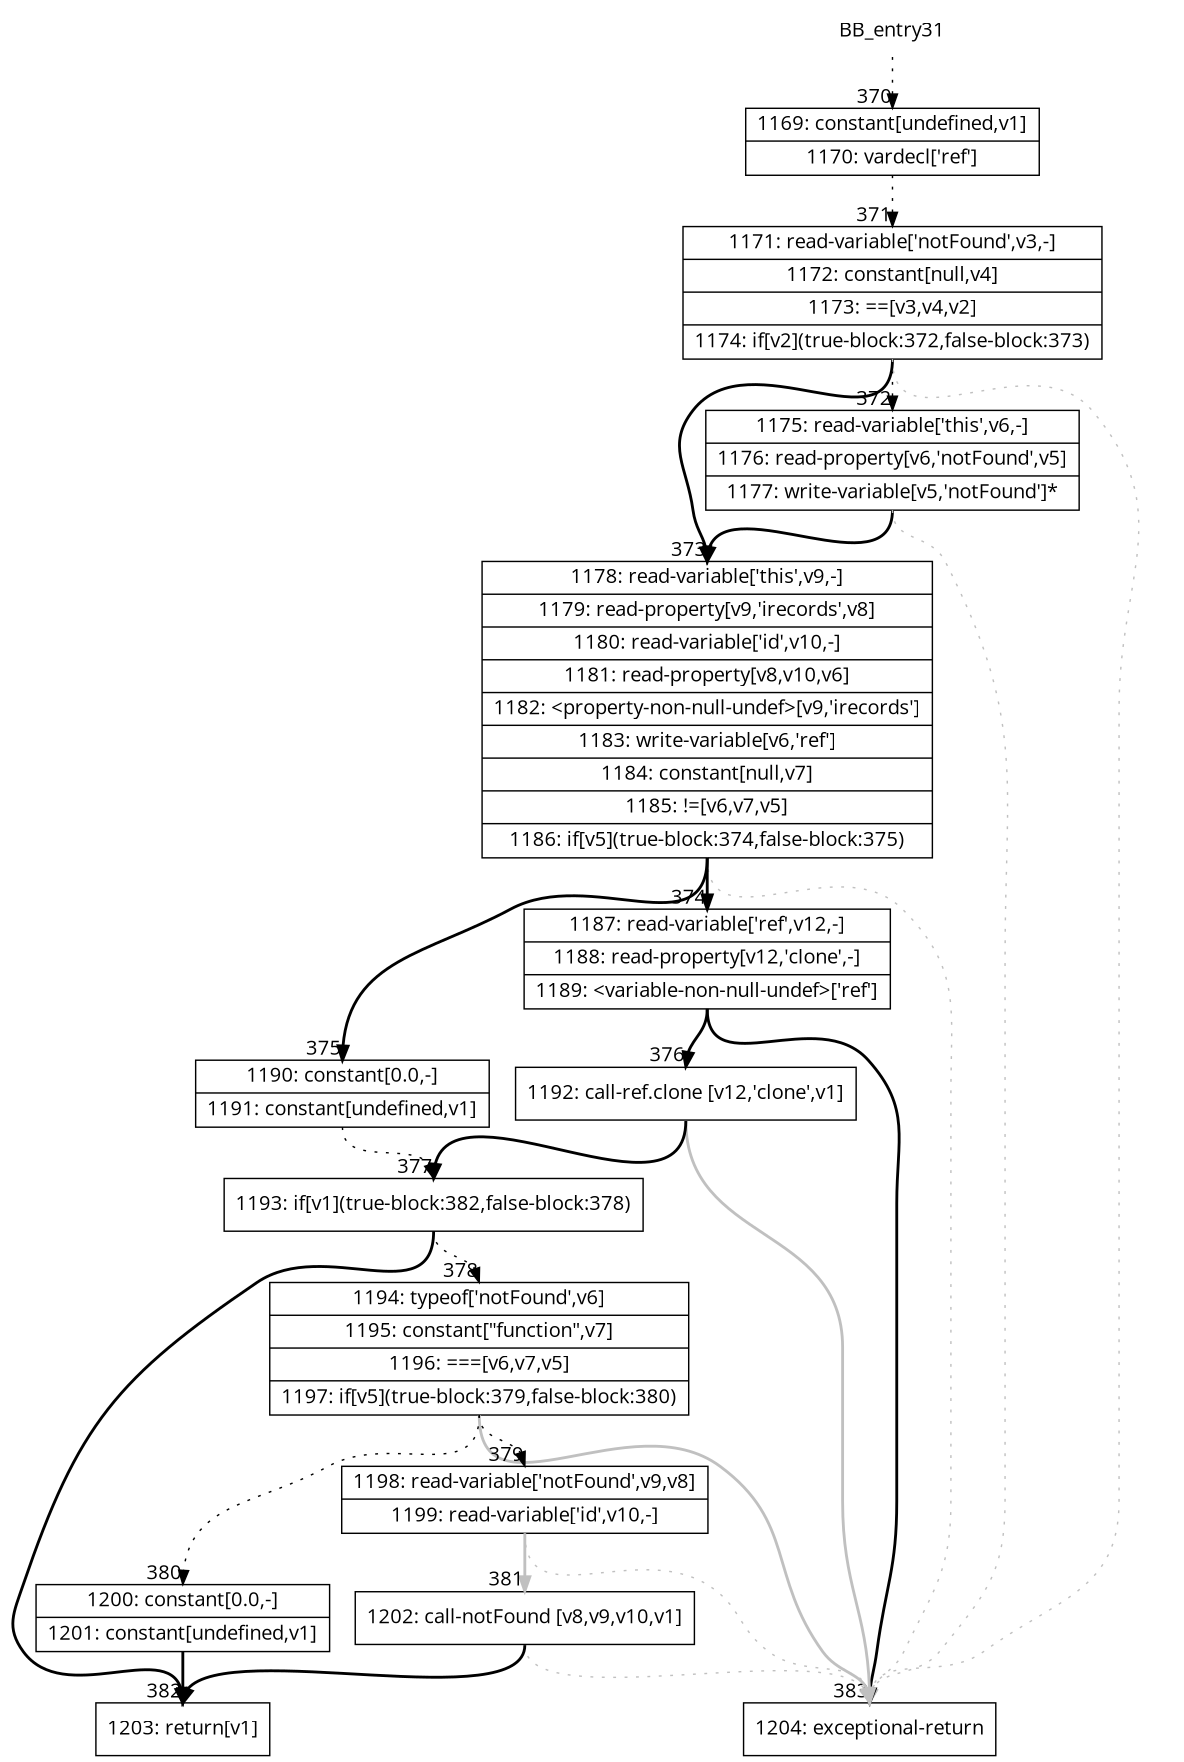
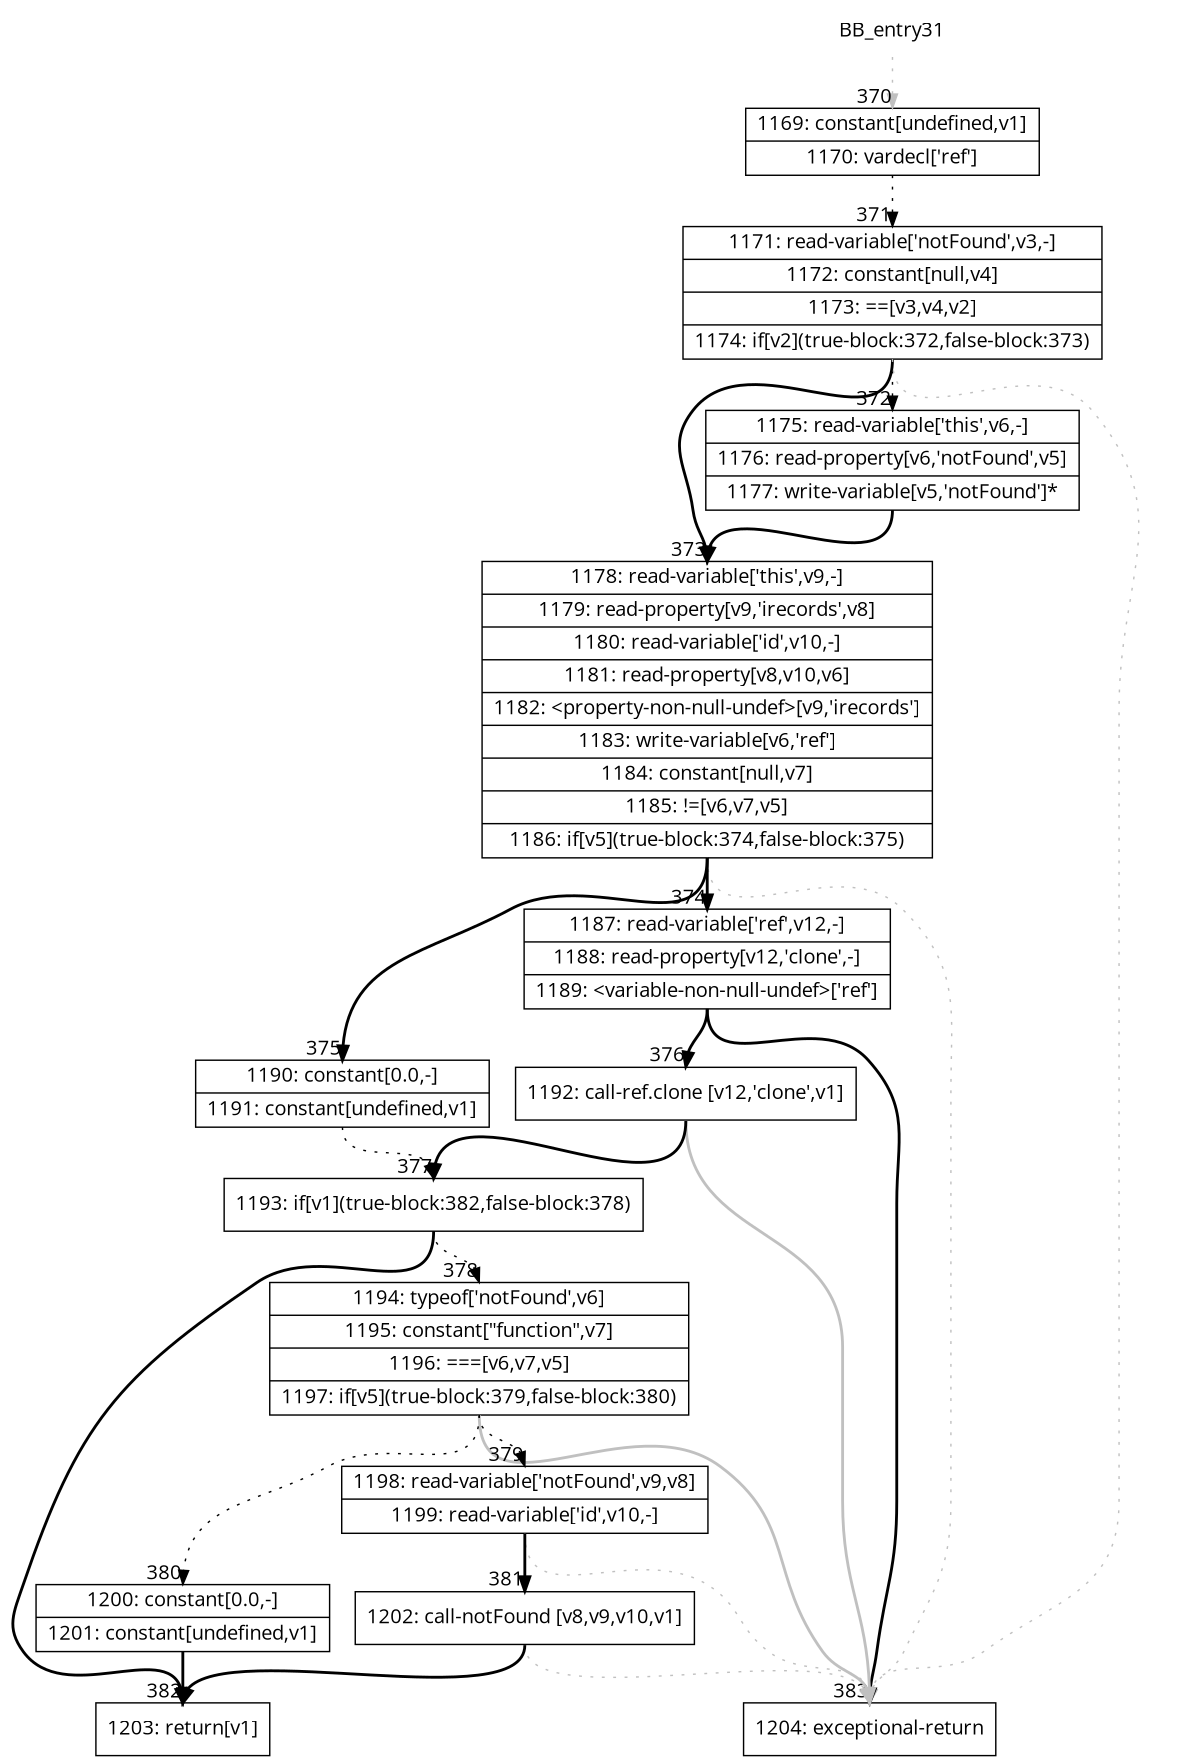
edge "BB_entry31" -> "1169: constant[undefined,v1]": color black -> gray
edge "1175: read-variable['this',v6,-]" -> "1204: exceptional-return": removed
edge "1198: read-variable['notFound',v9,v8]" -> "1202: call-notFound [v8,v9,v10,v1]": color gray -> black
